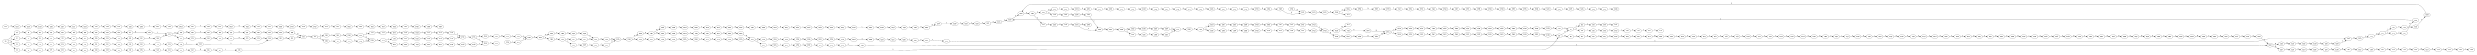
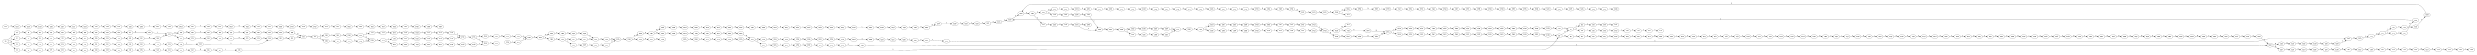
edge "S409" -> "S417": now "S409" -> "S413"
node "S200": removed
